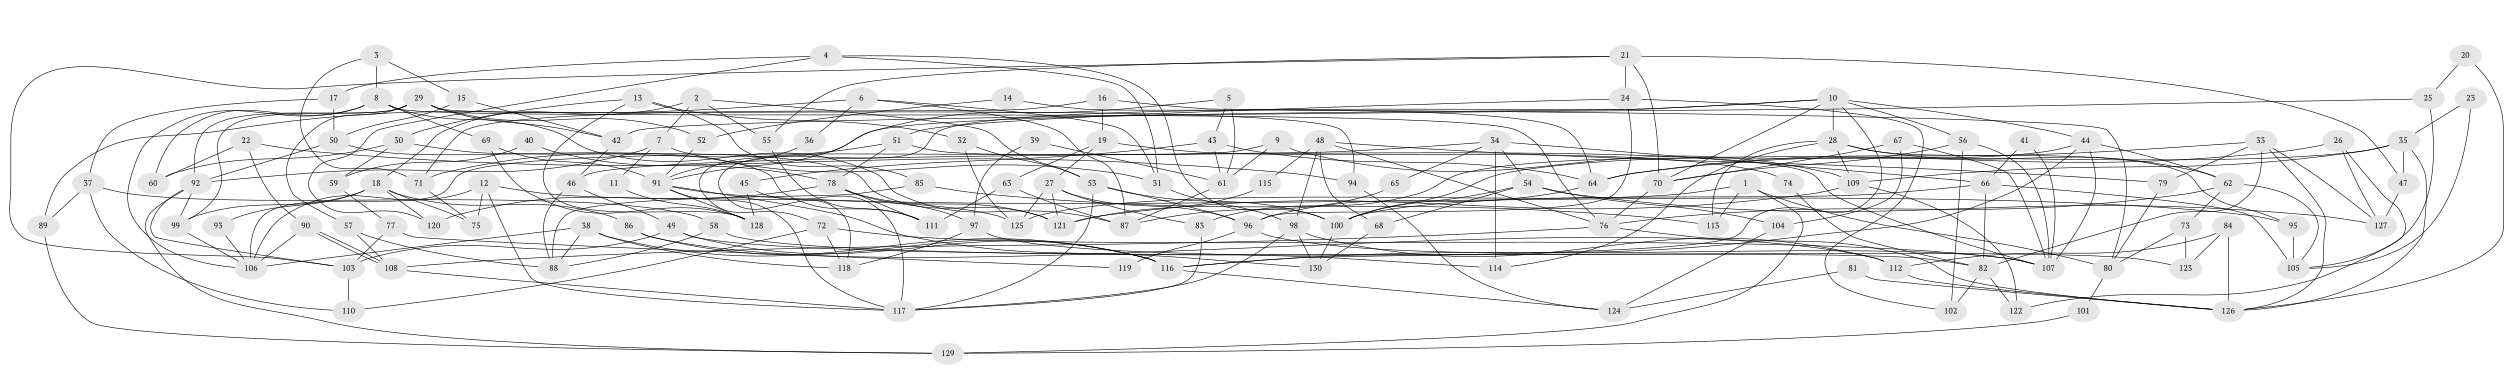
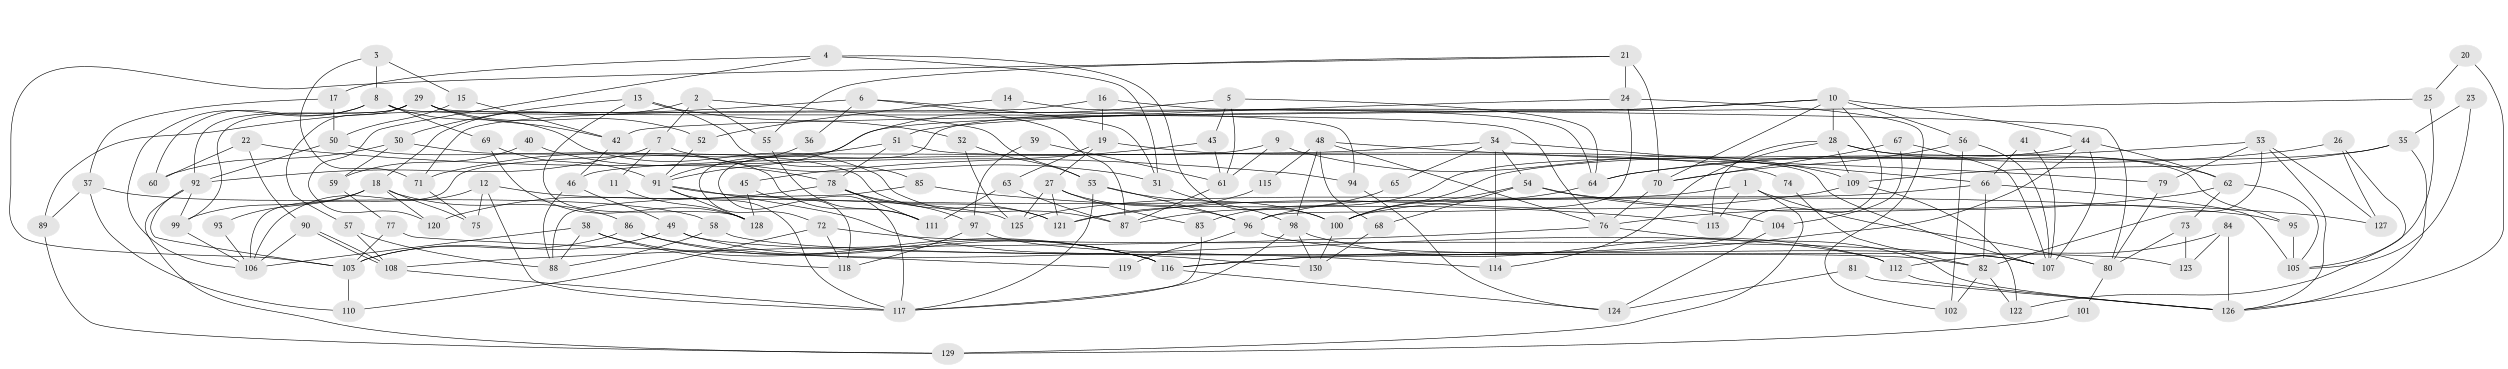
edge "43" -- "64": now "5" -- "64"
node "47": removed
edge "86" -- "103": added
